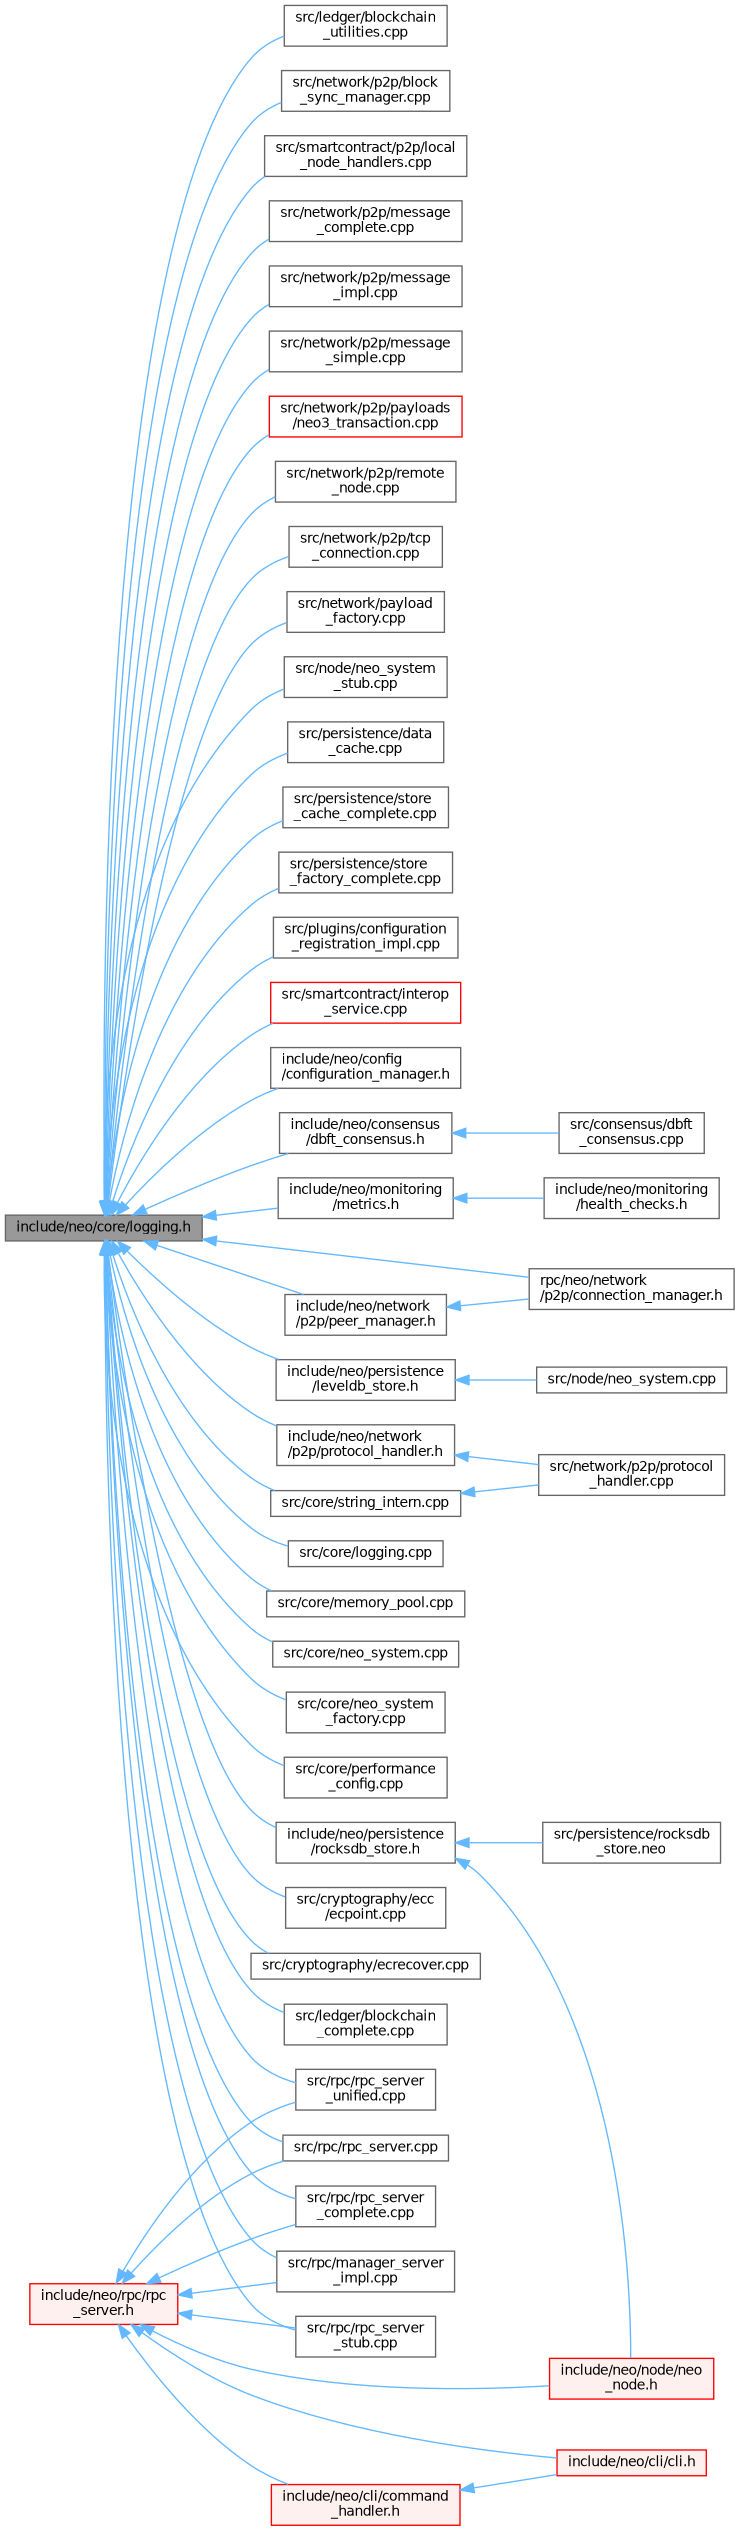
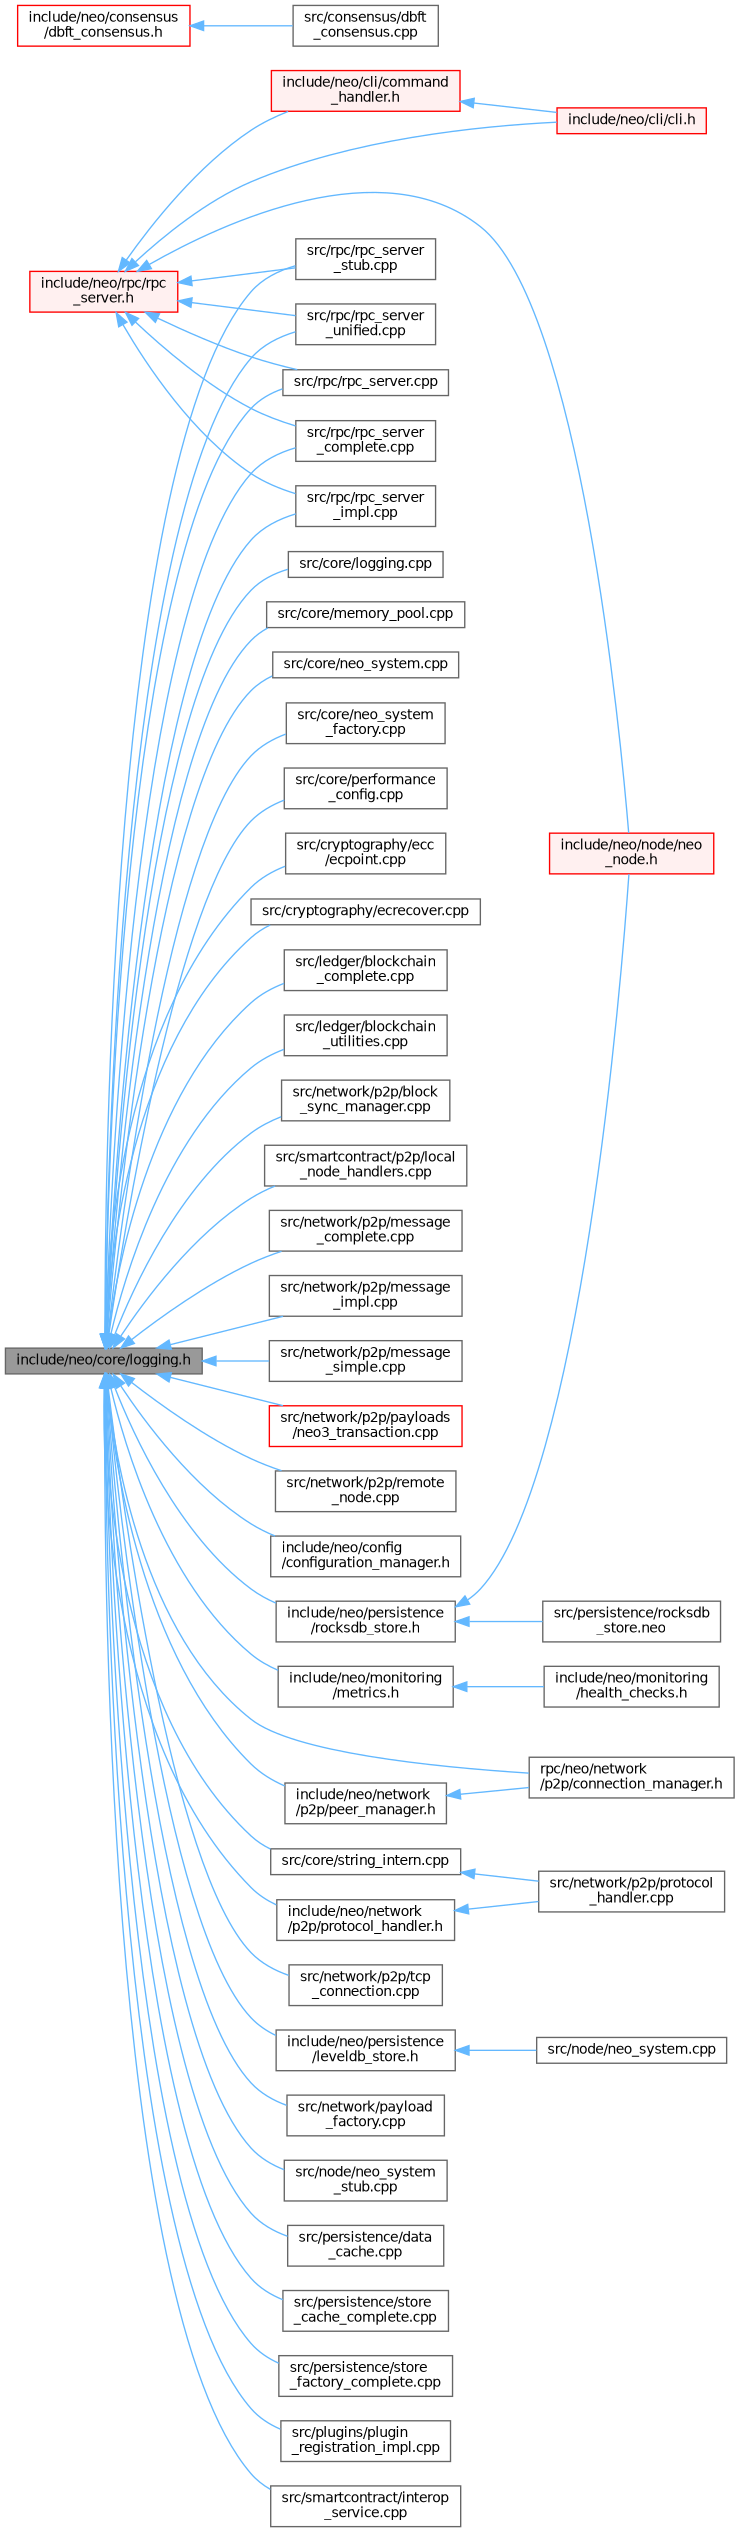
node "src/plugins/configuration _registration_impl.cpp": label "src/plugins/configuration _registration_impl.cpp" -> "src/plugins/plugin _registration_impl.cpp"
node "src/smartcontract/interop _service.cpp": color red -> grey40
node "include/neo/consensus /dbft_consensus.h": color grey40 -> red
edge "include/neo/consensus /dbft_consensus.h" -> "include/neo/core/logging.h": removed
node "src/rpc/manager_server _impl.cpp": label "src/rpc/manager_server _impl.cpp" -> "src/rpc/rpc_server _impl.cpp"
